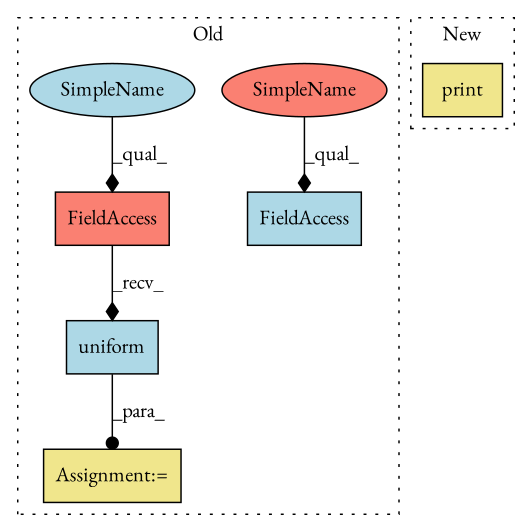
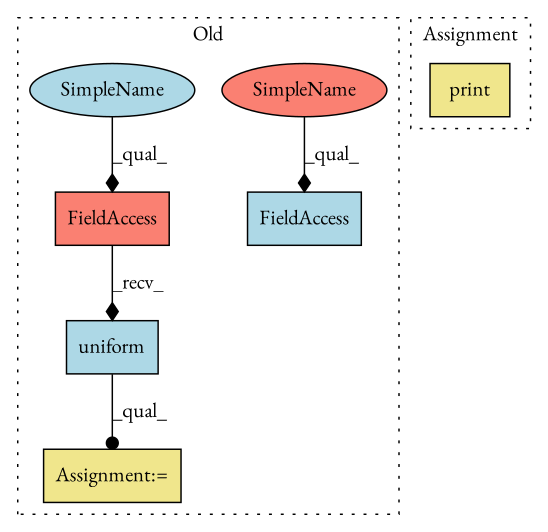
cluster "New": label "New" -> "Assignment"
edge "uniform" -> "Assignment:=": label "_para_" -> "_qual_"
